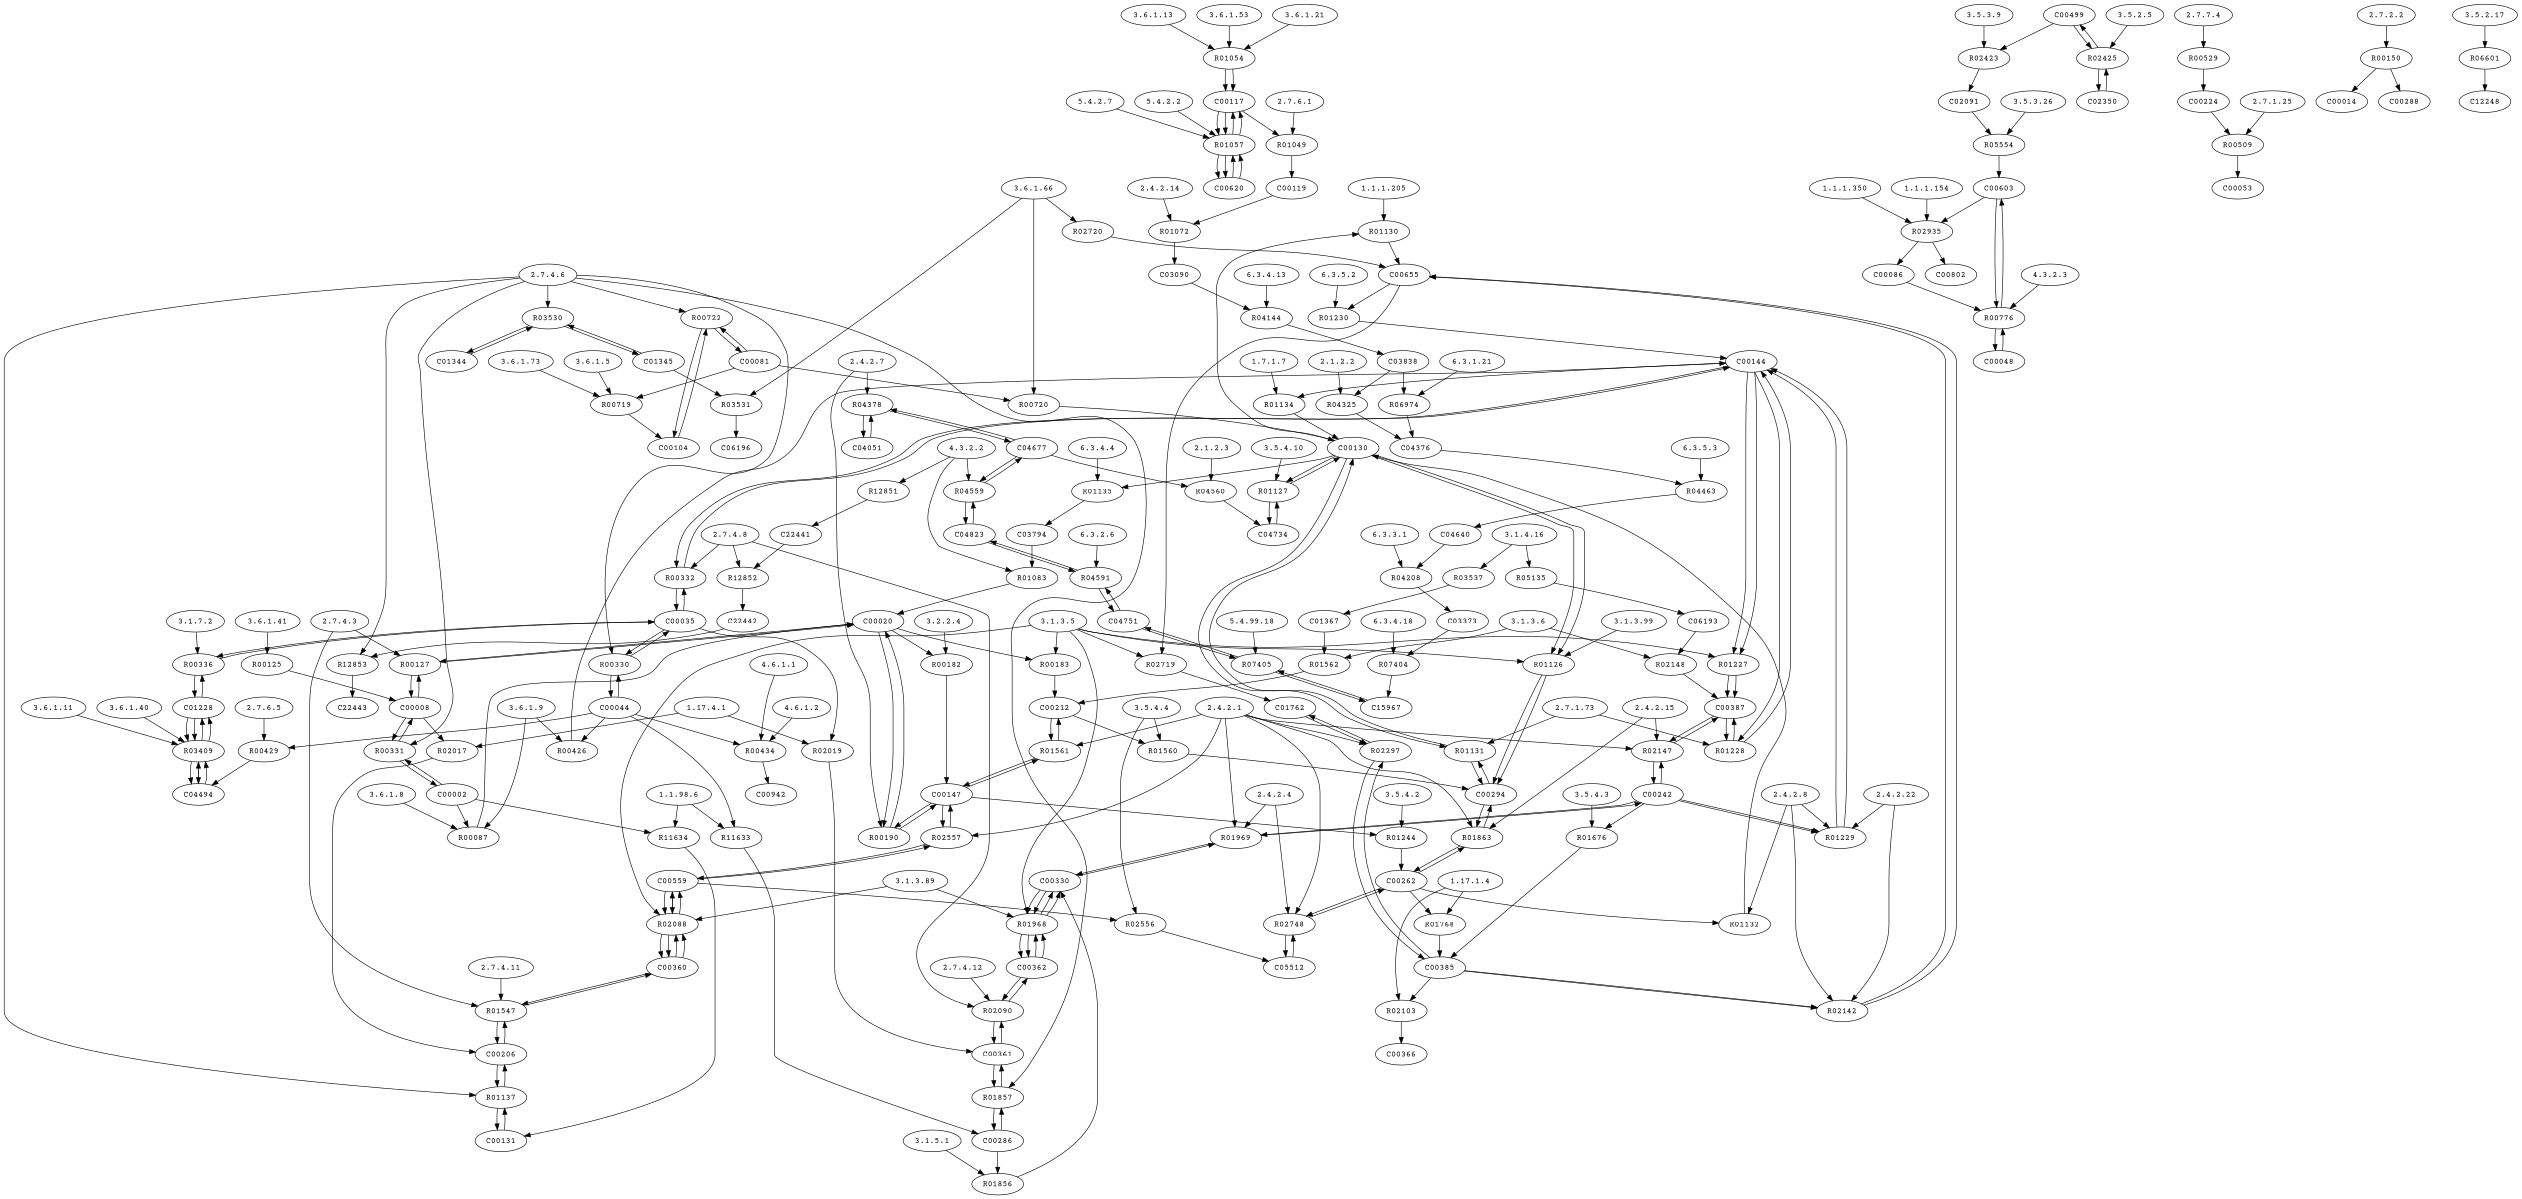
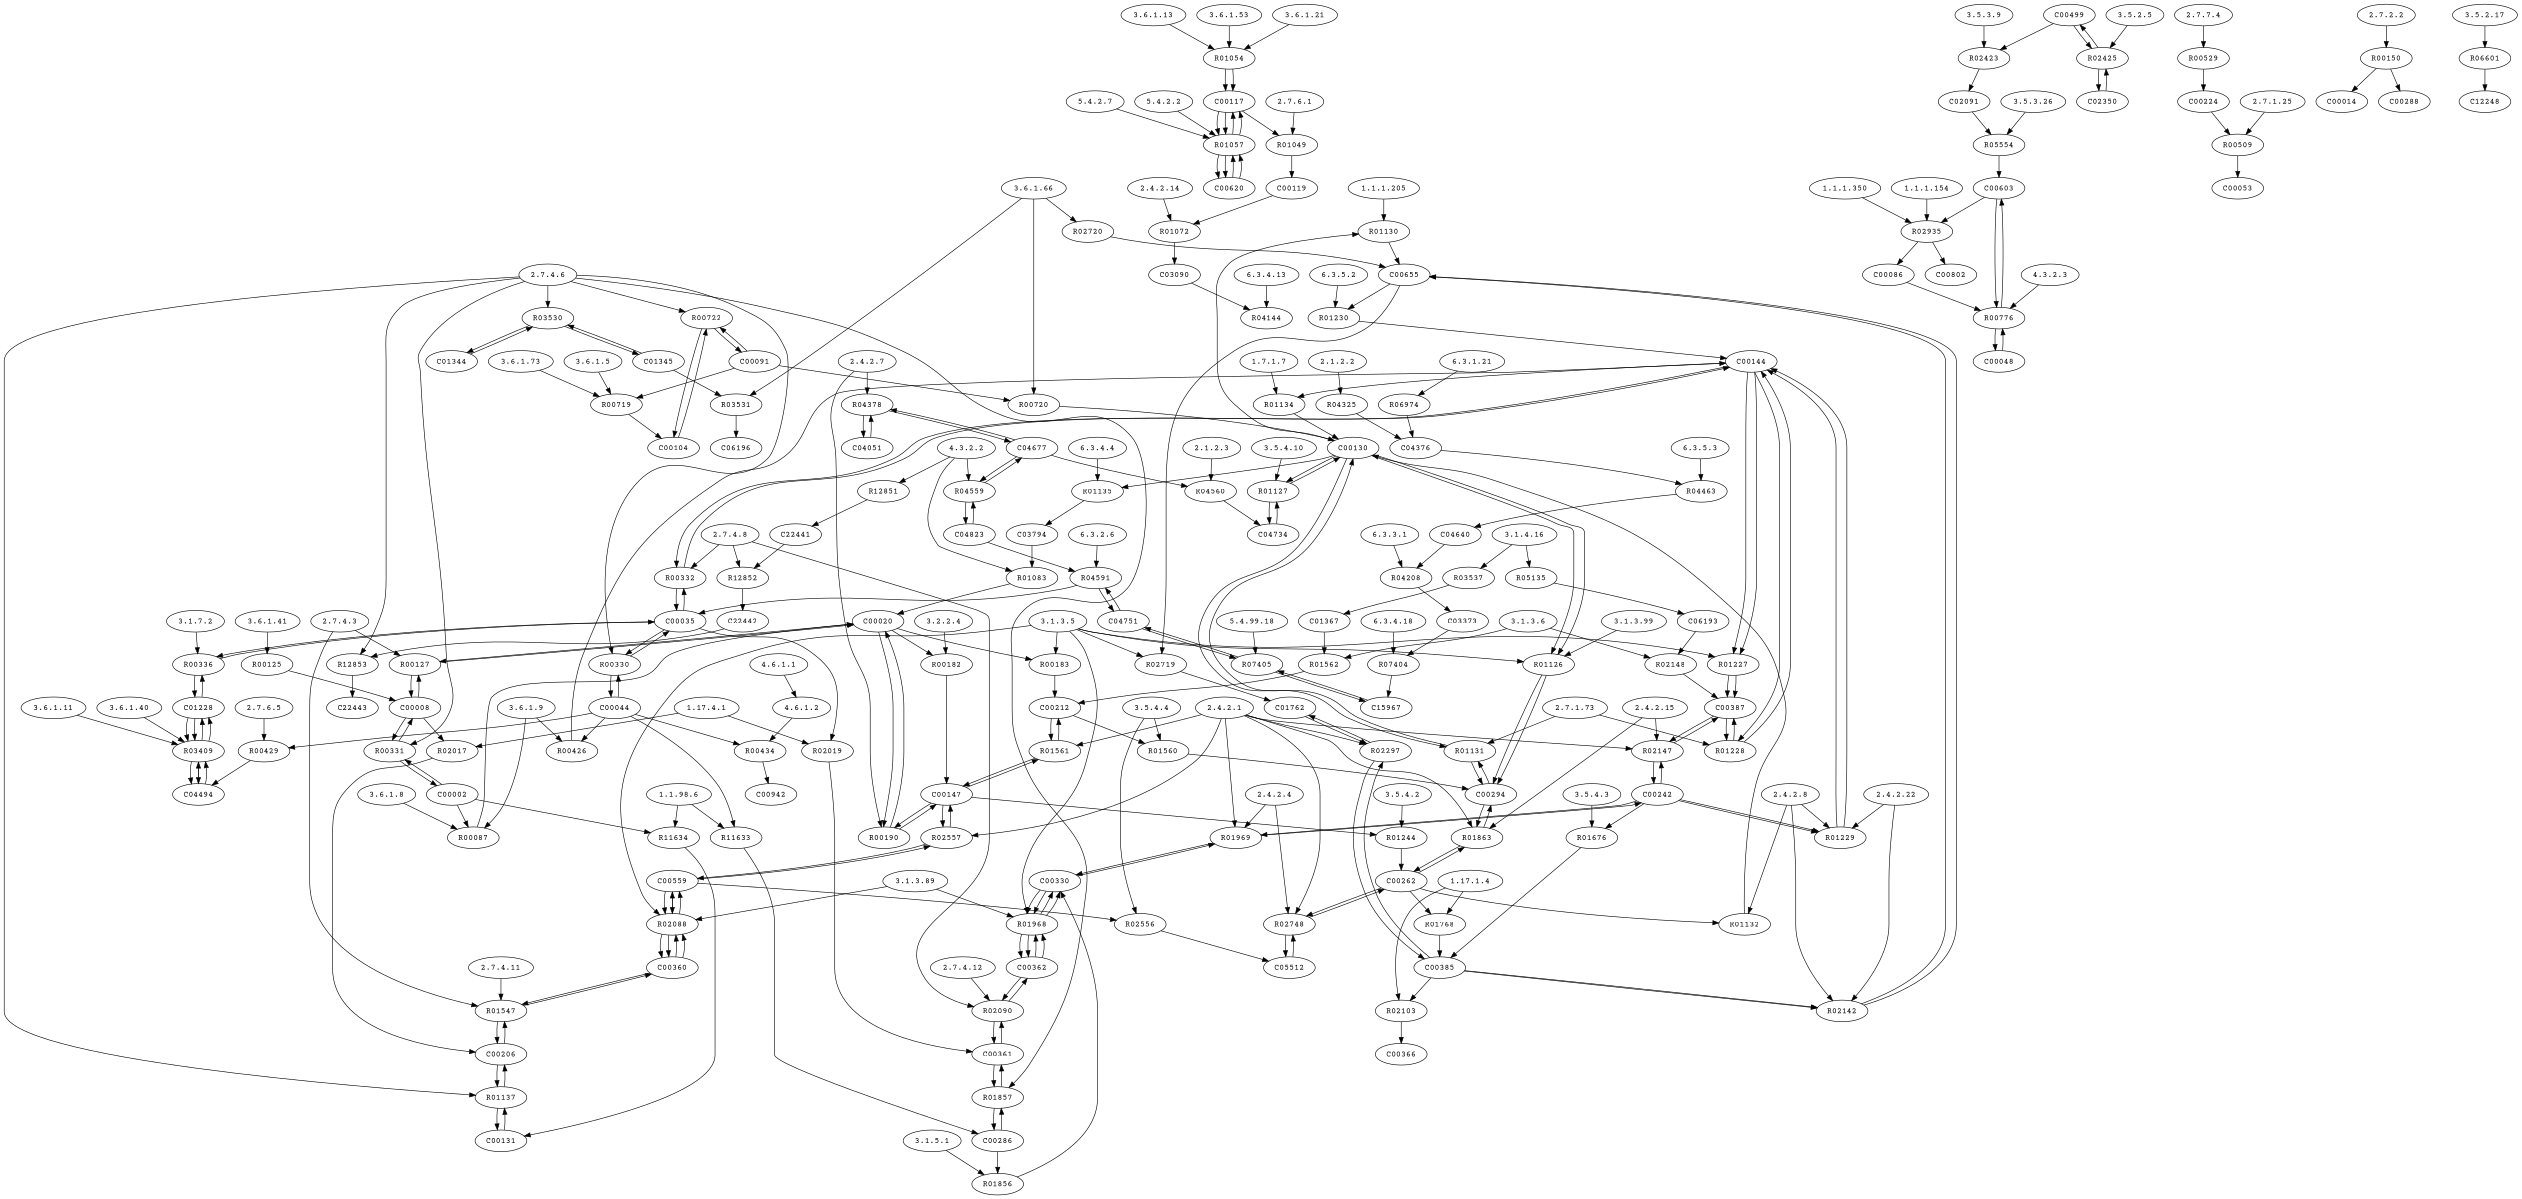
node "C00081": label "C00081" -> "C00091"
node "C03838": removed
edge "R04591" -> "C04823": now "R04591" -> "C00035"
edge "4.6.1.1" -> "R00434": now "4.6.1.1" -> "4.6.1.2"
